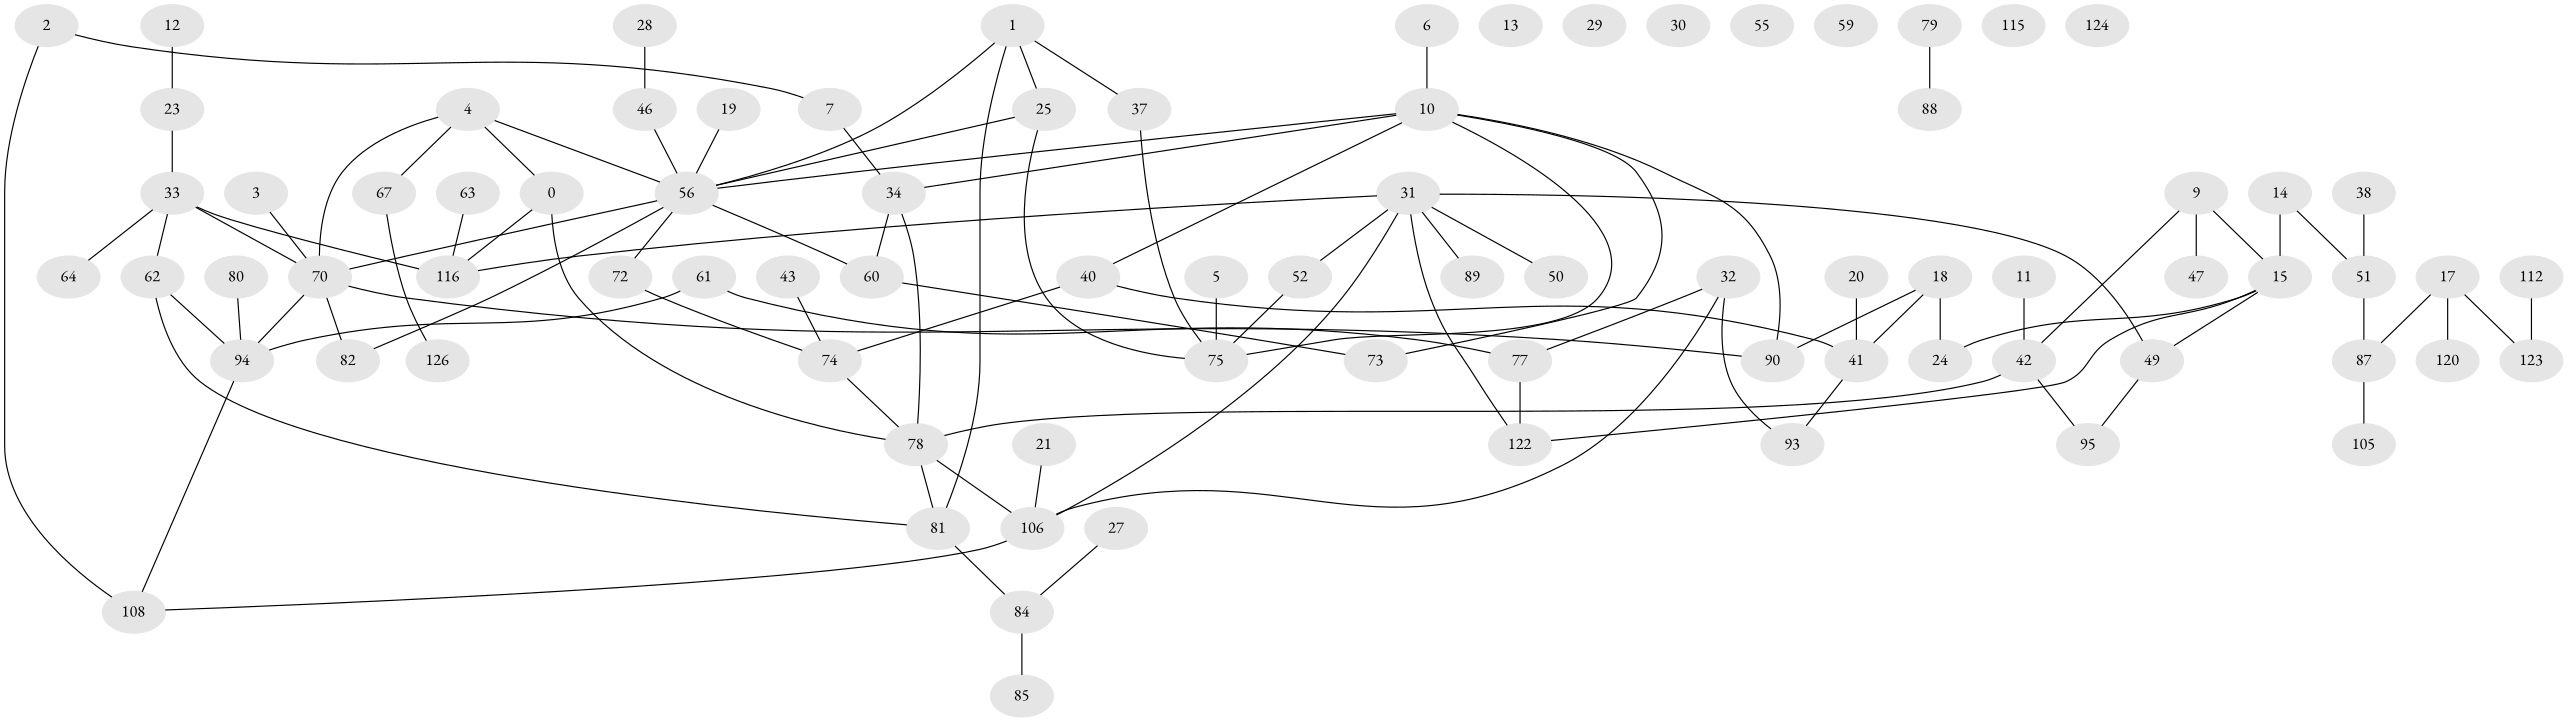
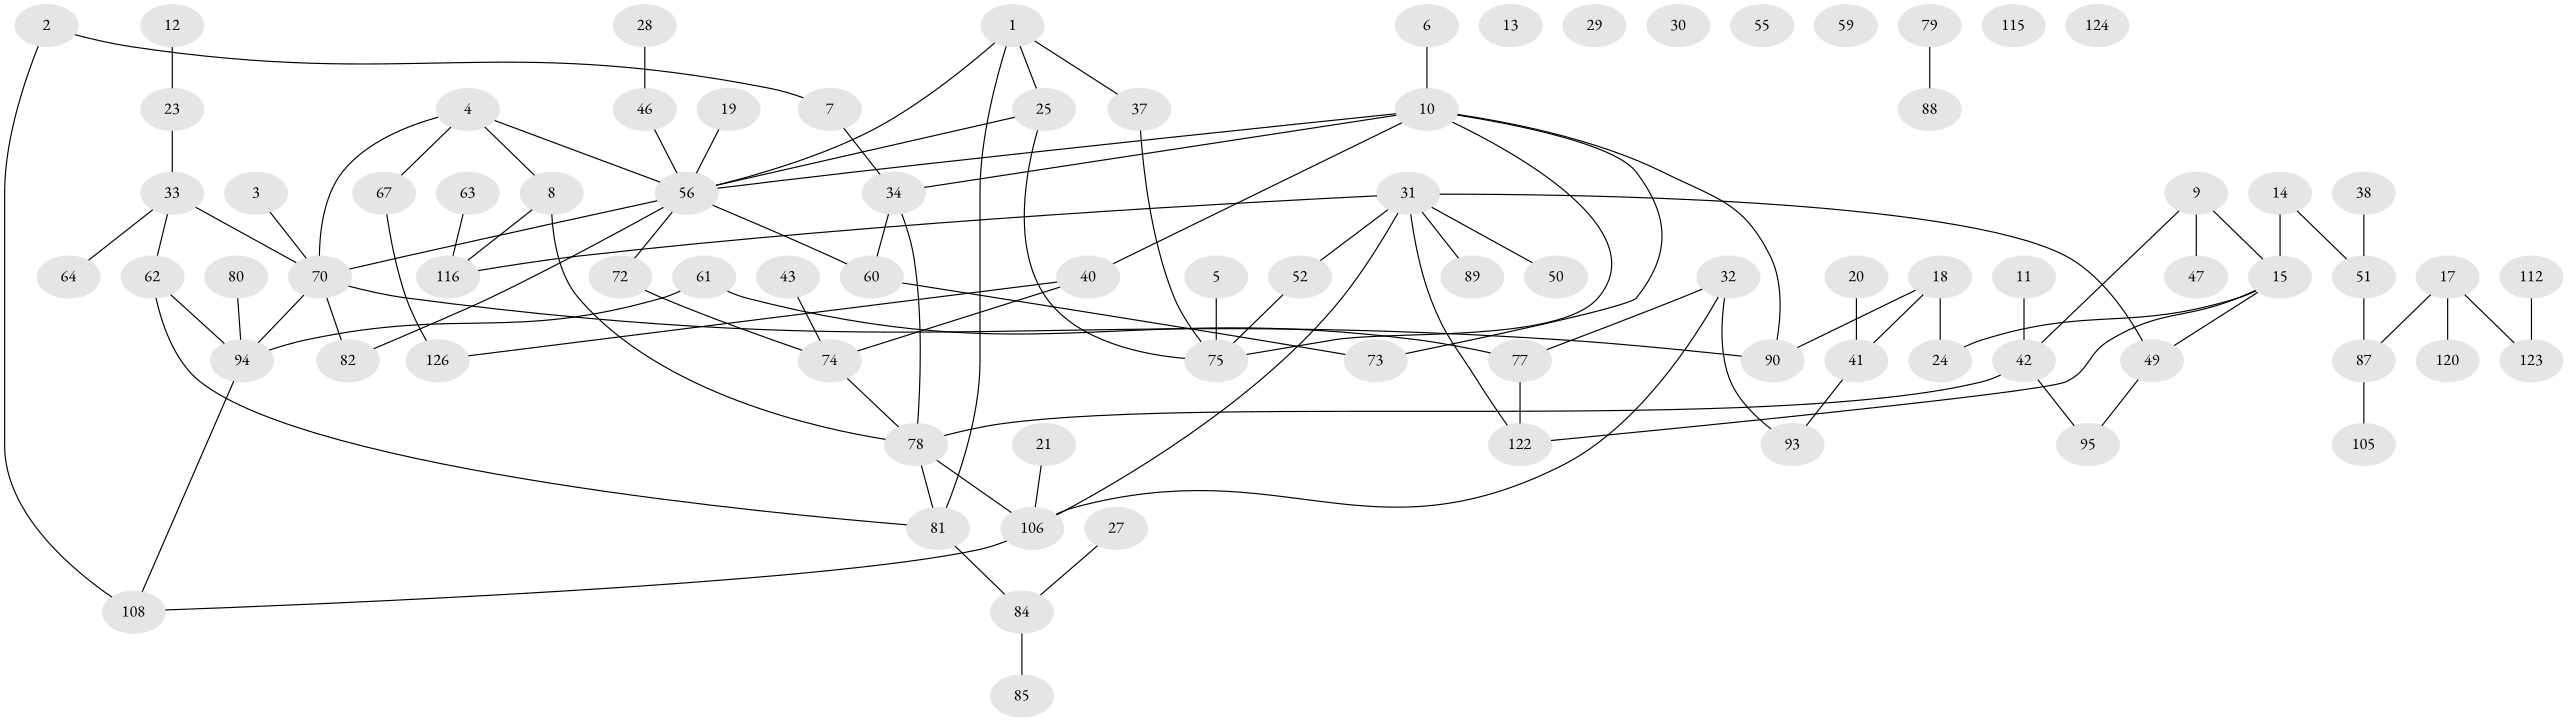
node "0": label "0" -> "8"
edge "33" -- "116": removed
edge "40" -- "41": now "40" -- "126"
